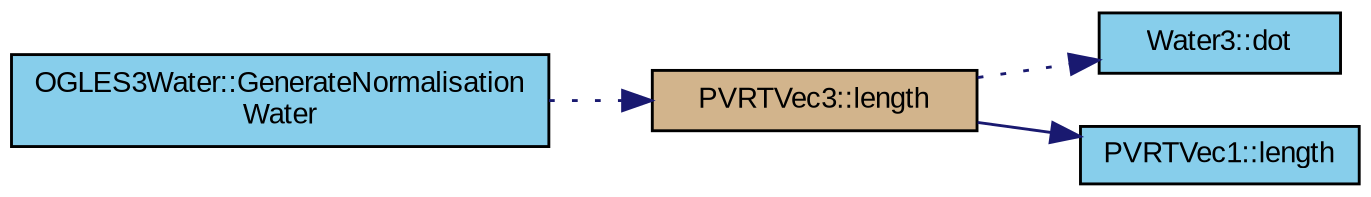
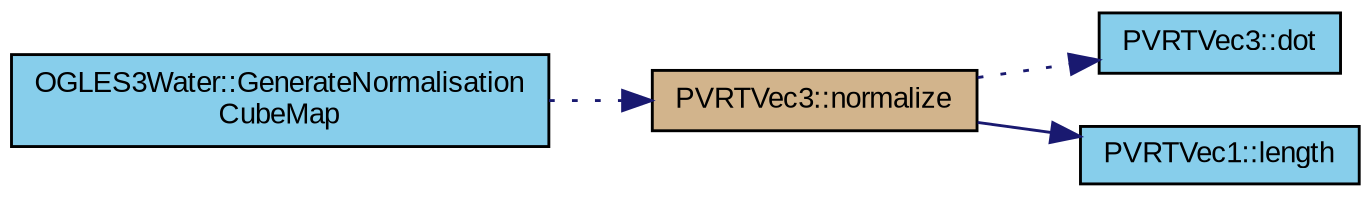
node "Water3::dot": label "Water3::dot" -> "PVRTVec3::dot"
node "OGLES3Water::GenerateNormalisation Water": label "OGLES3Water::GenerateNormalisation Water" -> "OGLES3Water::GenerateNormalisation CubeMap"
node "PVRTVec3::length": label "PVRTVec3::length" -> "PVRTVec3::normalize"
